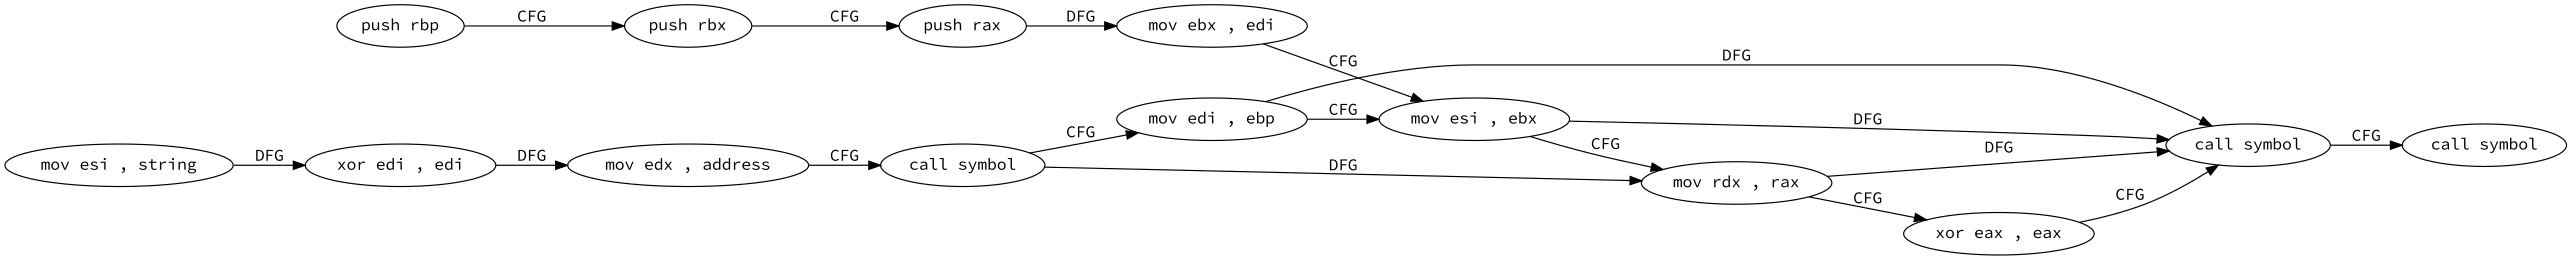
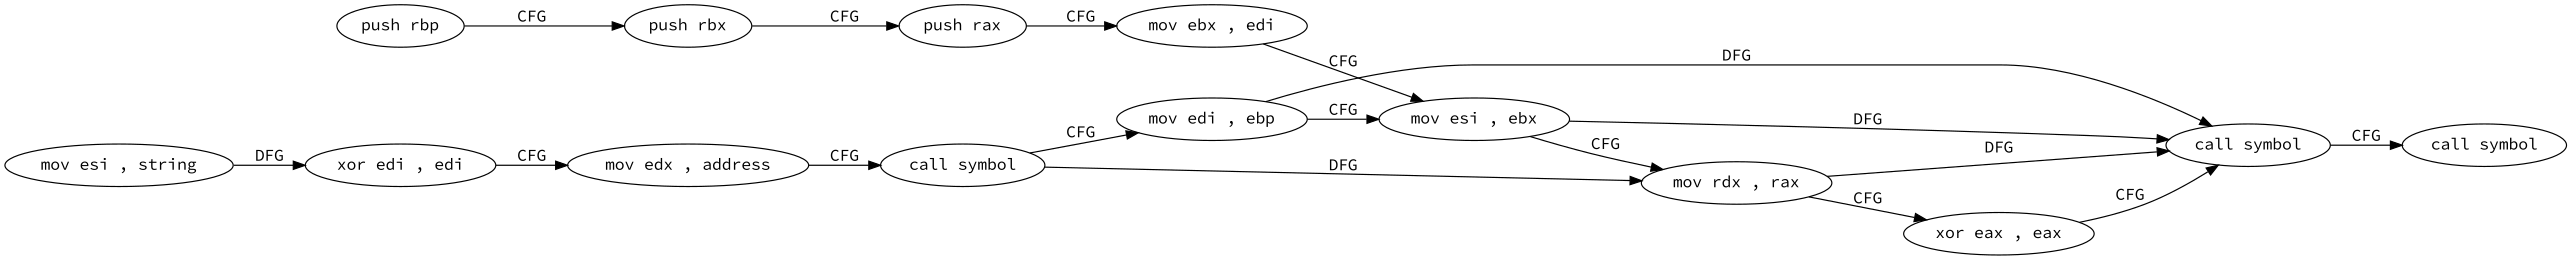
edge "push rax" -> "mov ebx , edi": label "DFG" -> "CFG"
edge "xor edi , edi" -> "mov edx , address": label "DFG" -> "CFG"
